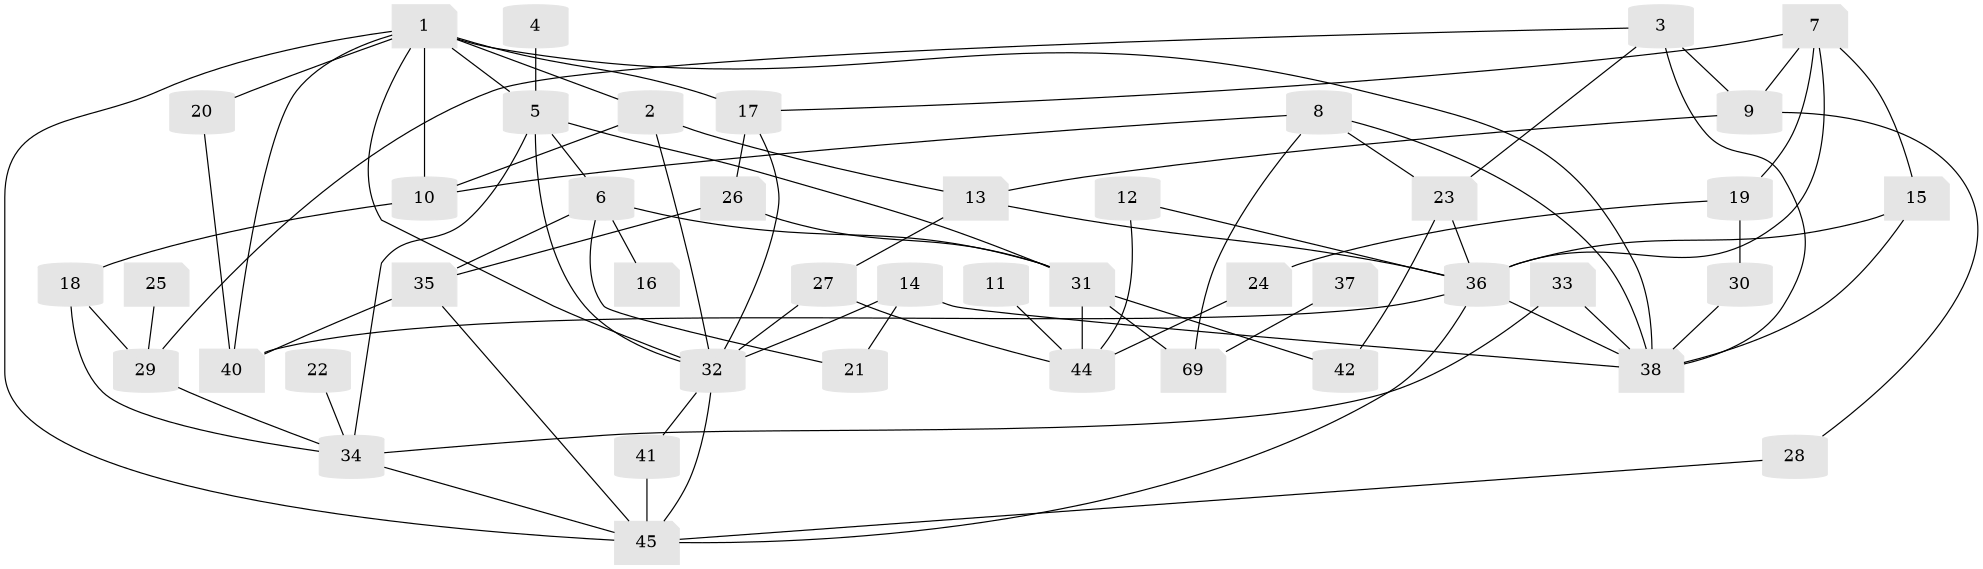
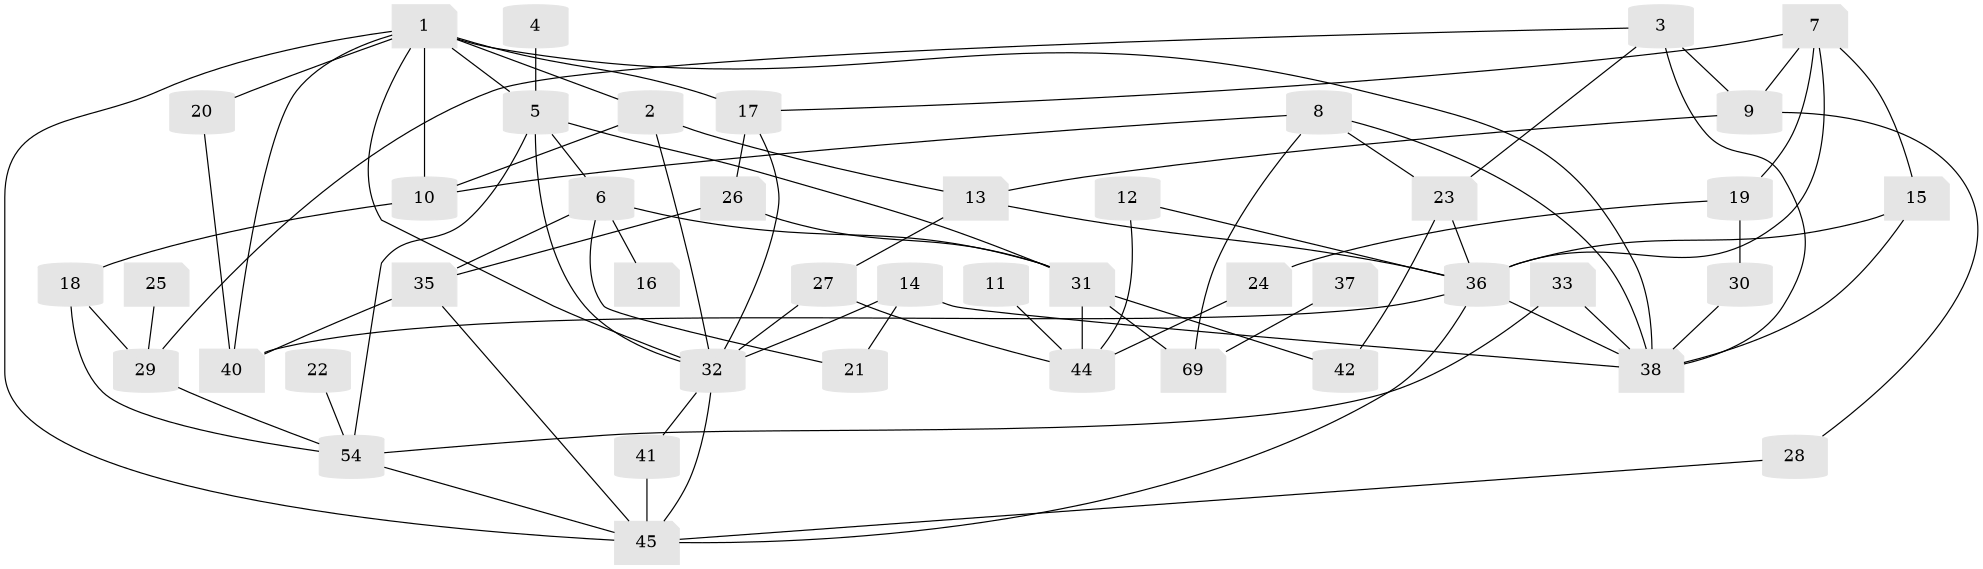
node "34": label "34" -> "54"
